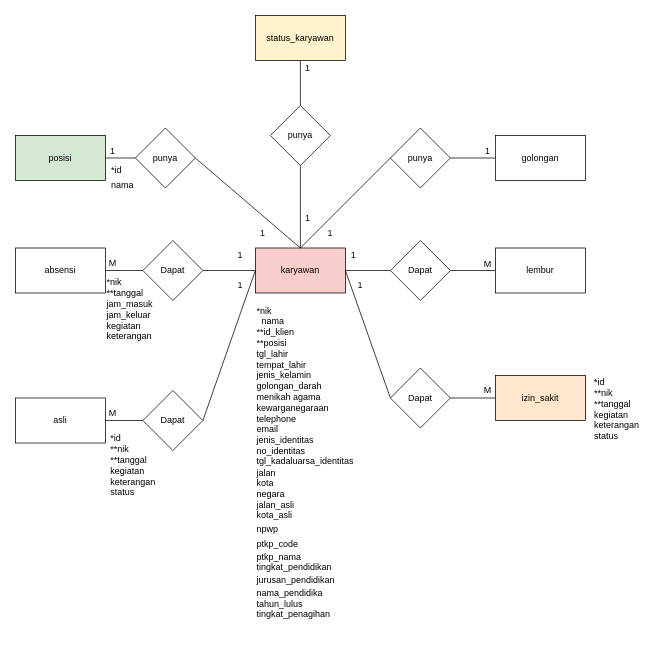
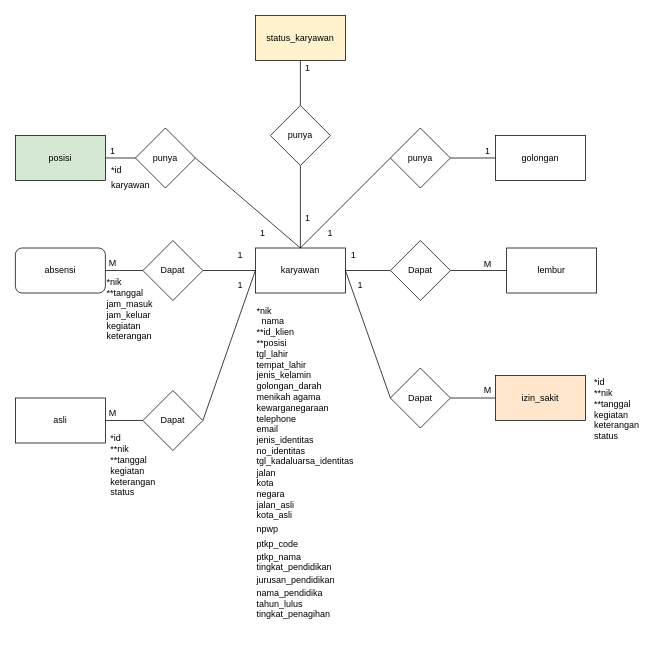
node "*id nama": label "*id nama" -> "*id karyawan"
node "absensi": shape rectangle -> rounded rectangle
node "karyawan": fillcolor #f8cecc -> #ffffff
node "lembur": moved (540, 270) -> (552, 270)
